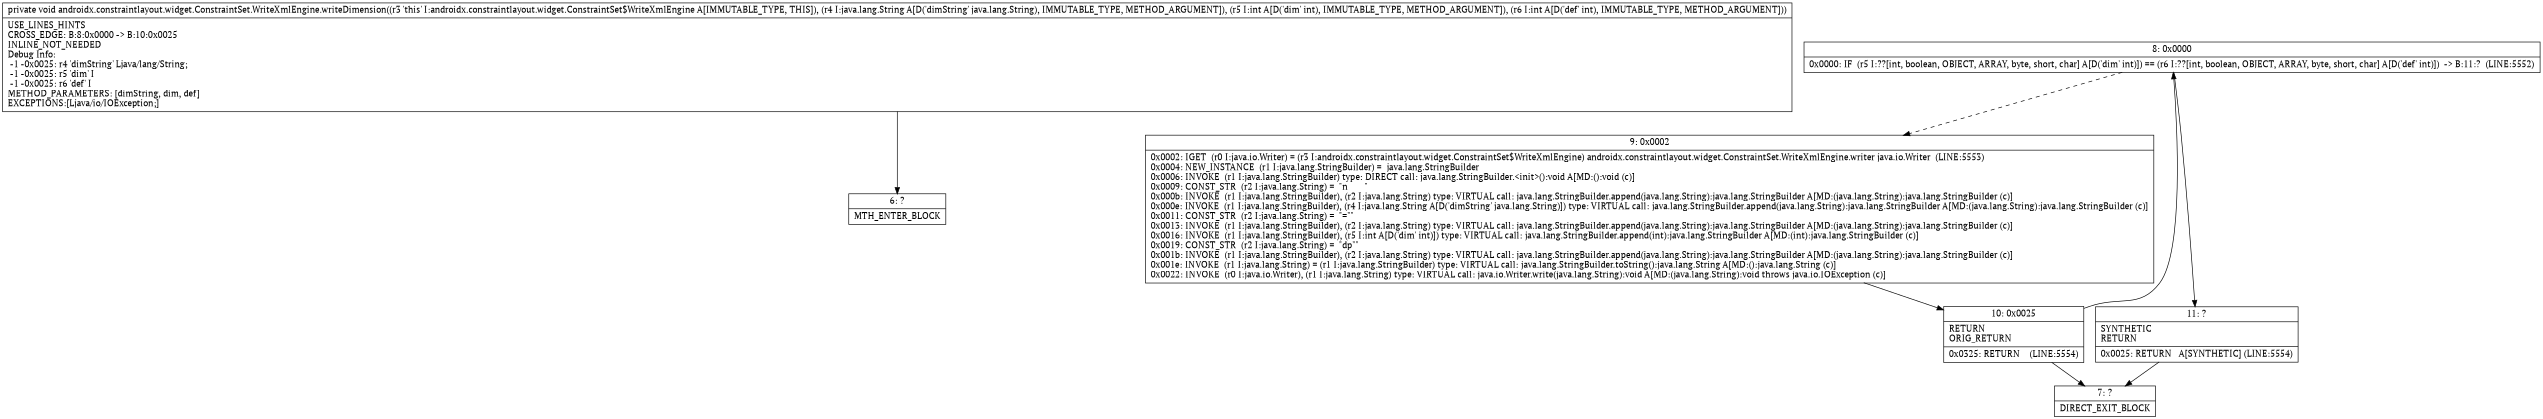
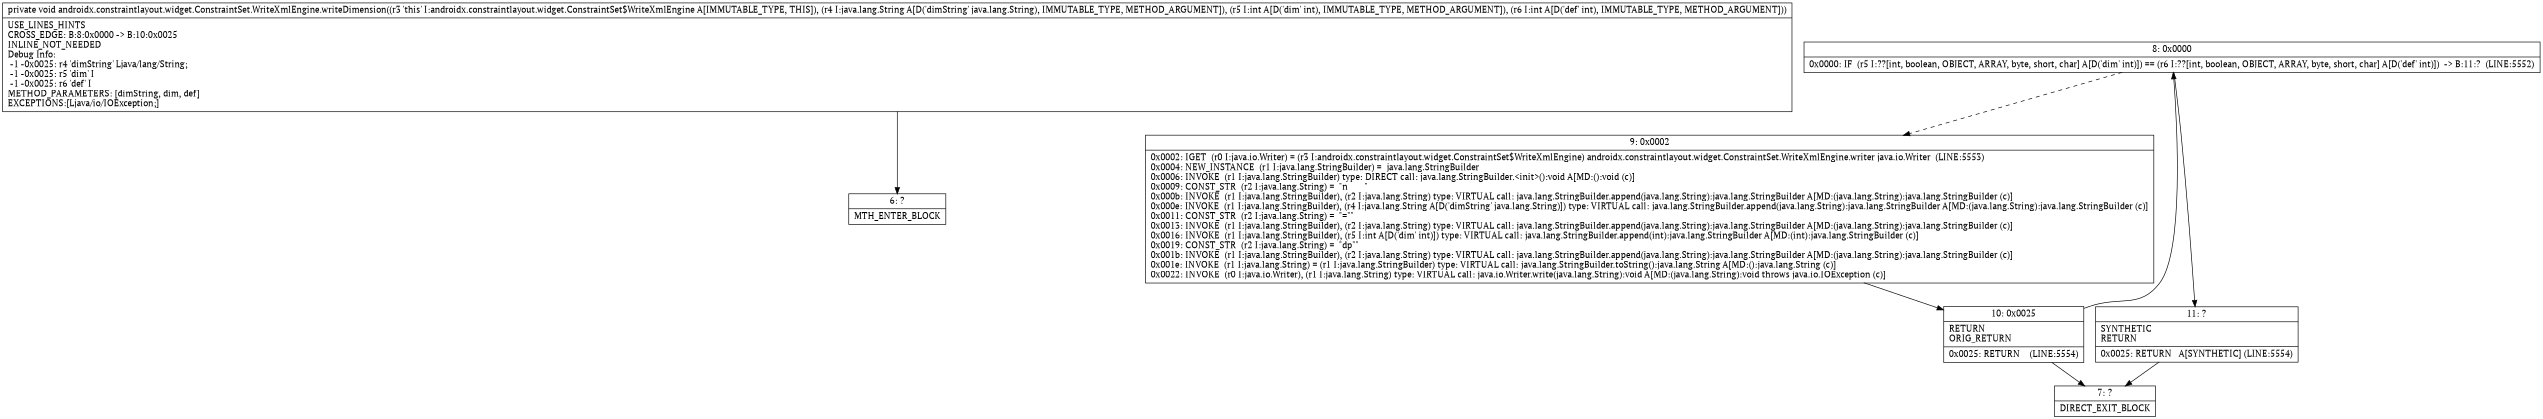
node "10: 0x0025": text "0x0325: RETURN    (LINE:5554)" -> "0x0025: RETURN    (LINE:5554)"
